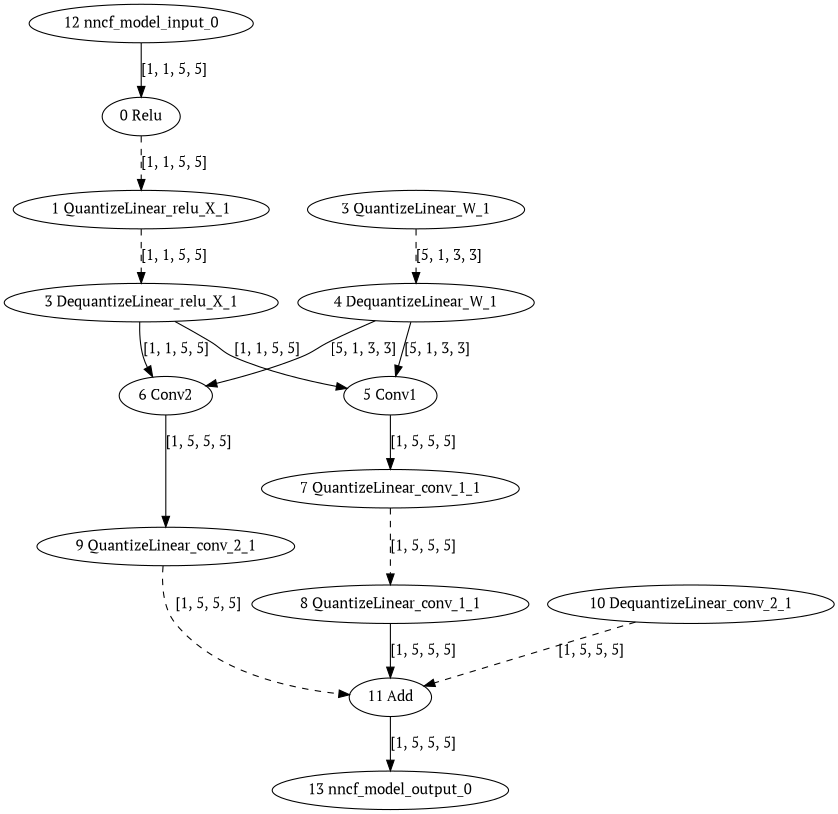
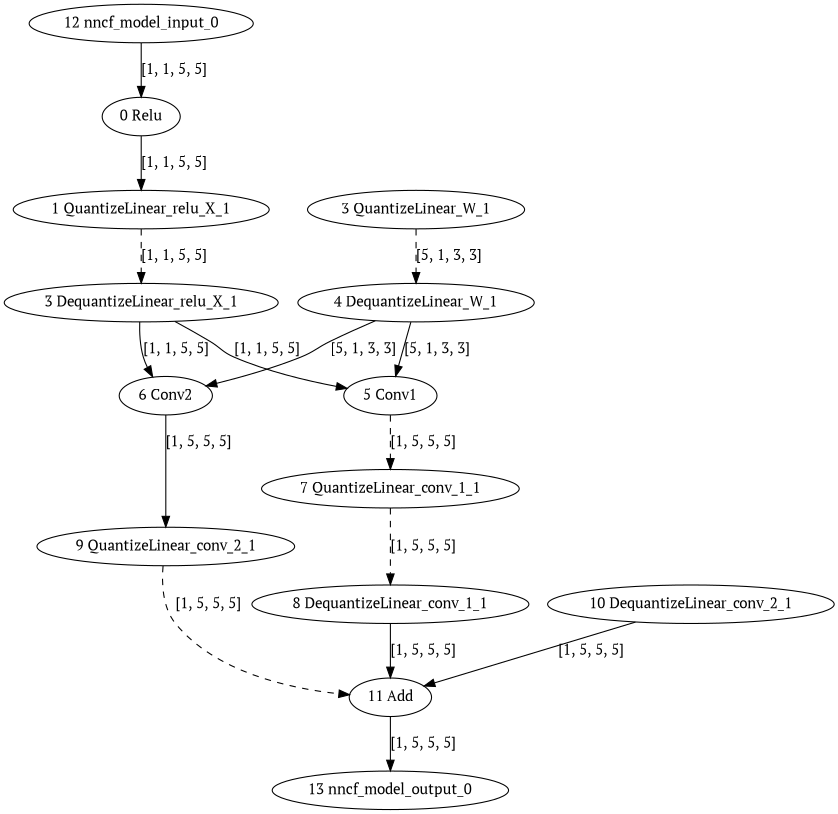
edge "0 Relu" -> "1 QuantizeLinear_relu_X_1": style dashed -> solid
edge "5 Conv1" -> "7 QuantizeLinear_conv_1_1": style solid -> dashed
node "8 QuantizeLinear_conv_1_1": label "8 QuantizeLinear_conv_1_1" -> "8 DequantizeLinear_conv_1_1"
edge "10 DequantizeLinear_conv_2_1" -> "11 Add": style dashed -> solid
